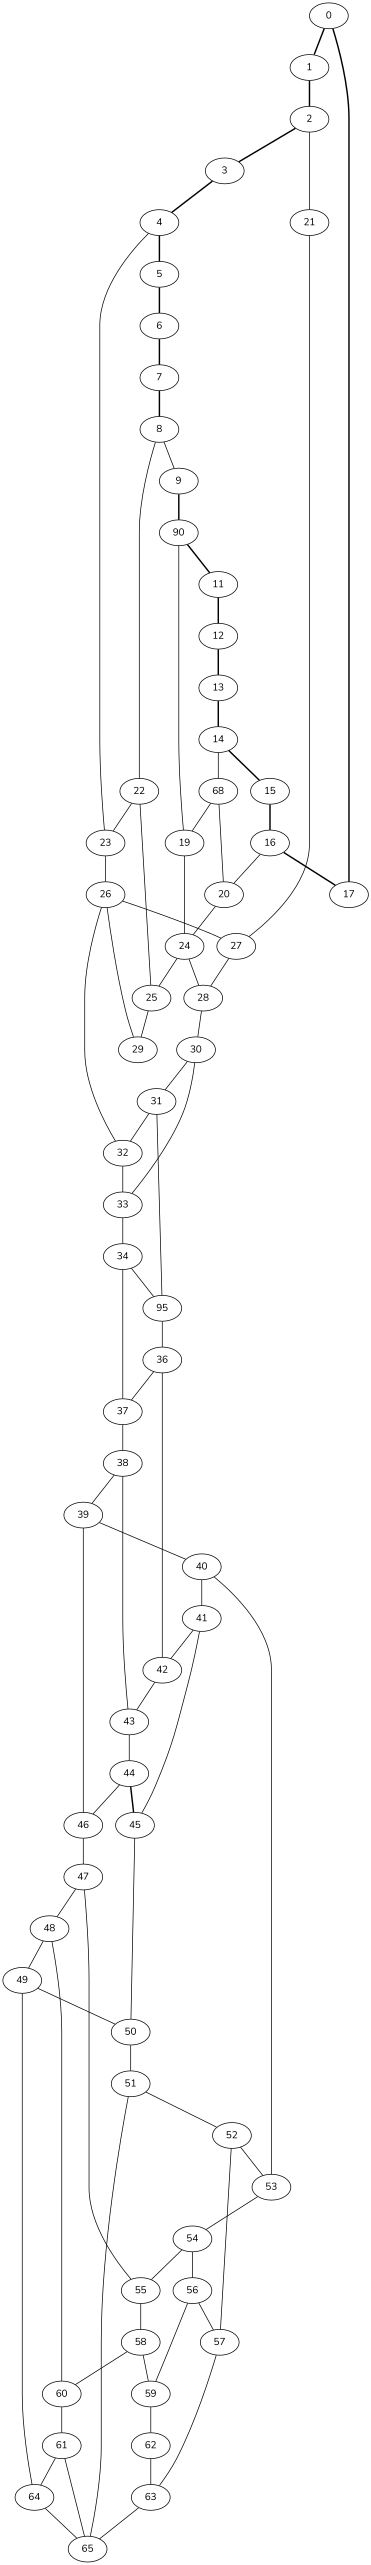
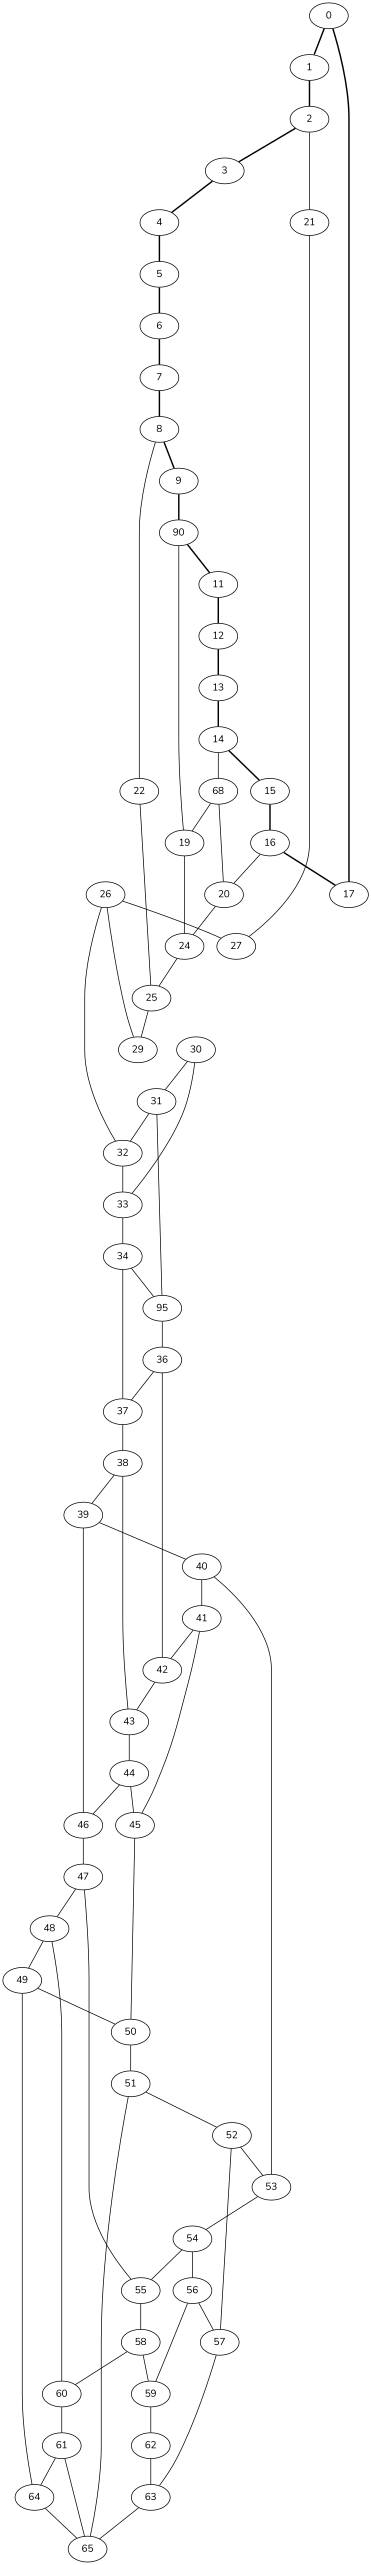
edge "8" -- "9": style solid -> bold
node "23": removed
node "28": removed
edge "44" -- "45": style bold -> solid
